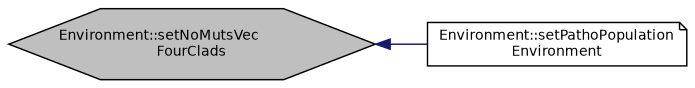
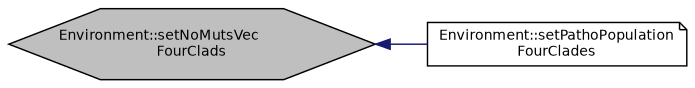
node "Environment::setPathoPopulation Environment": label "Environment::setPathoPopulation Environment" -> "Environment::setPathoPopulation FourClades"
